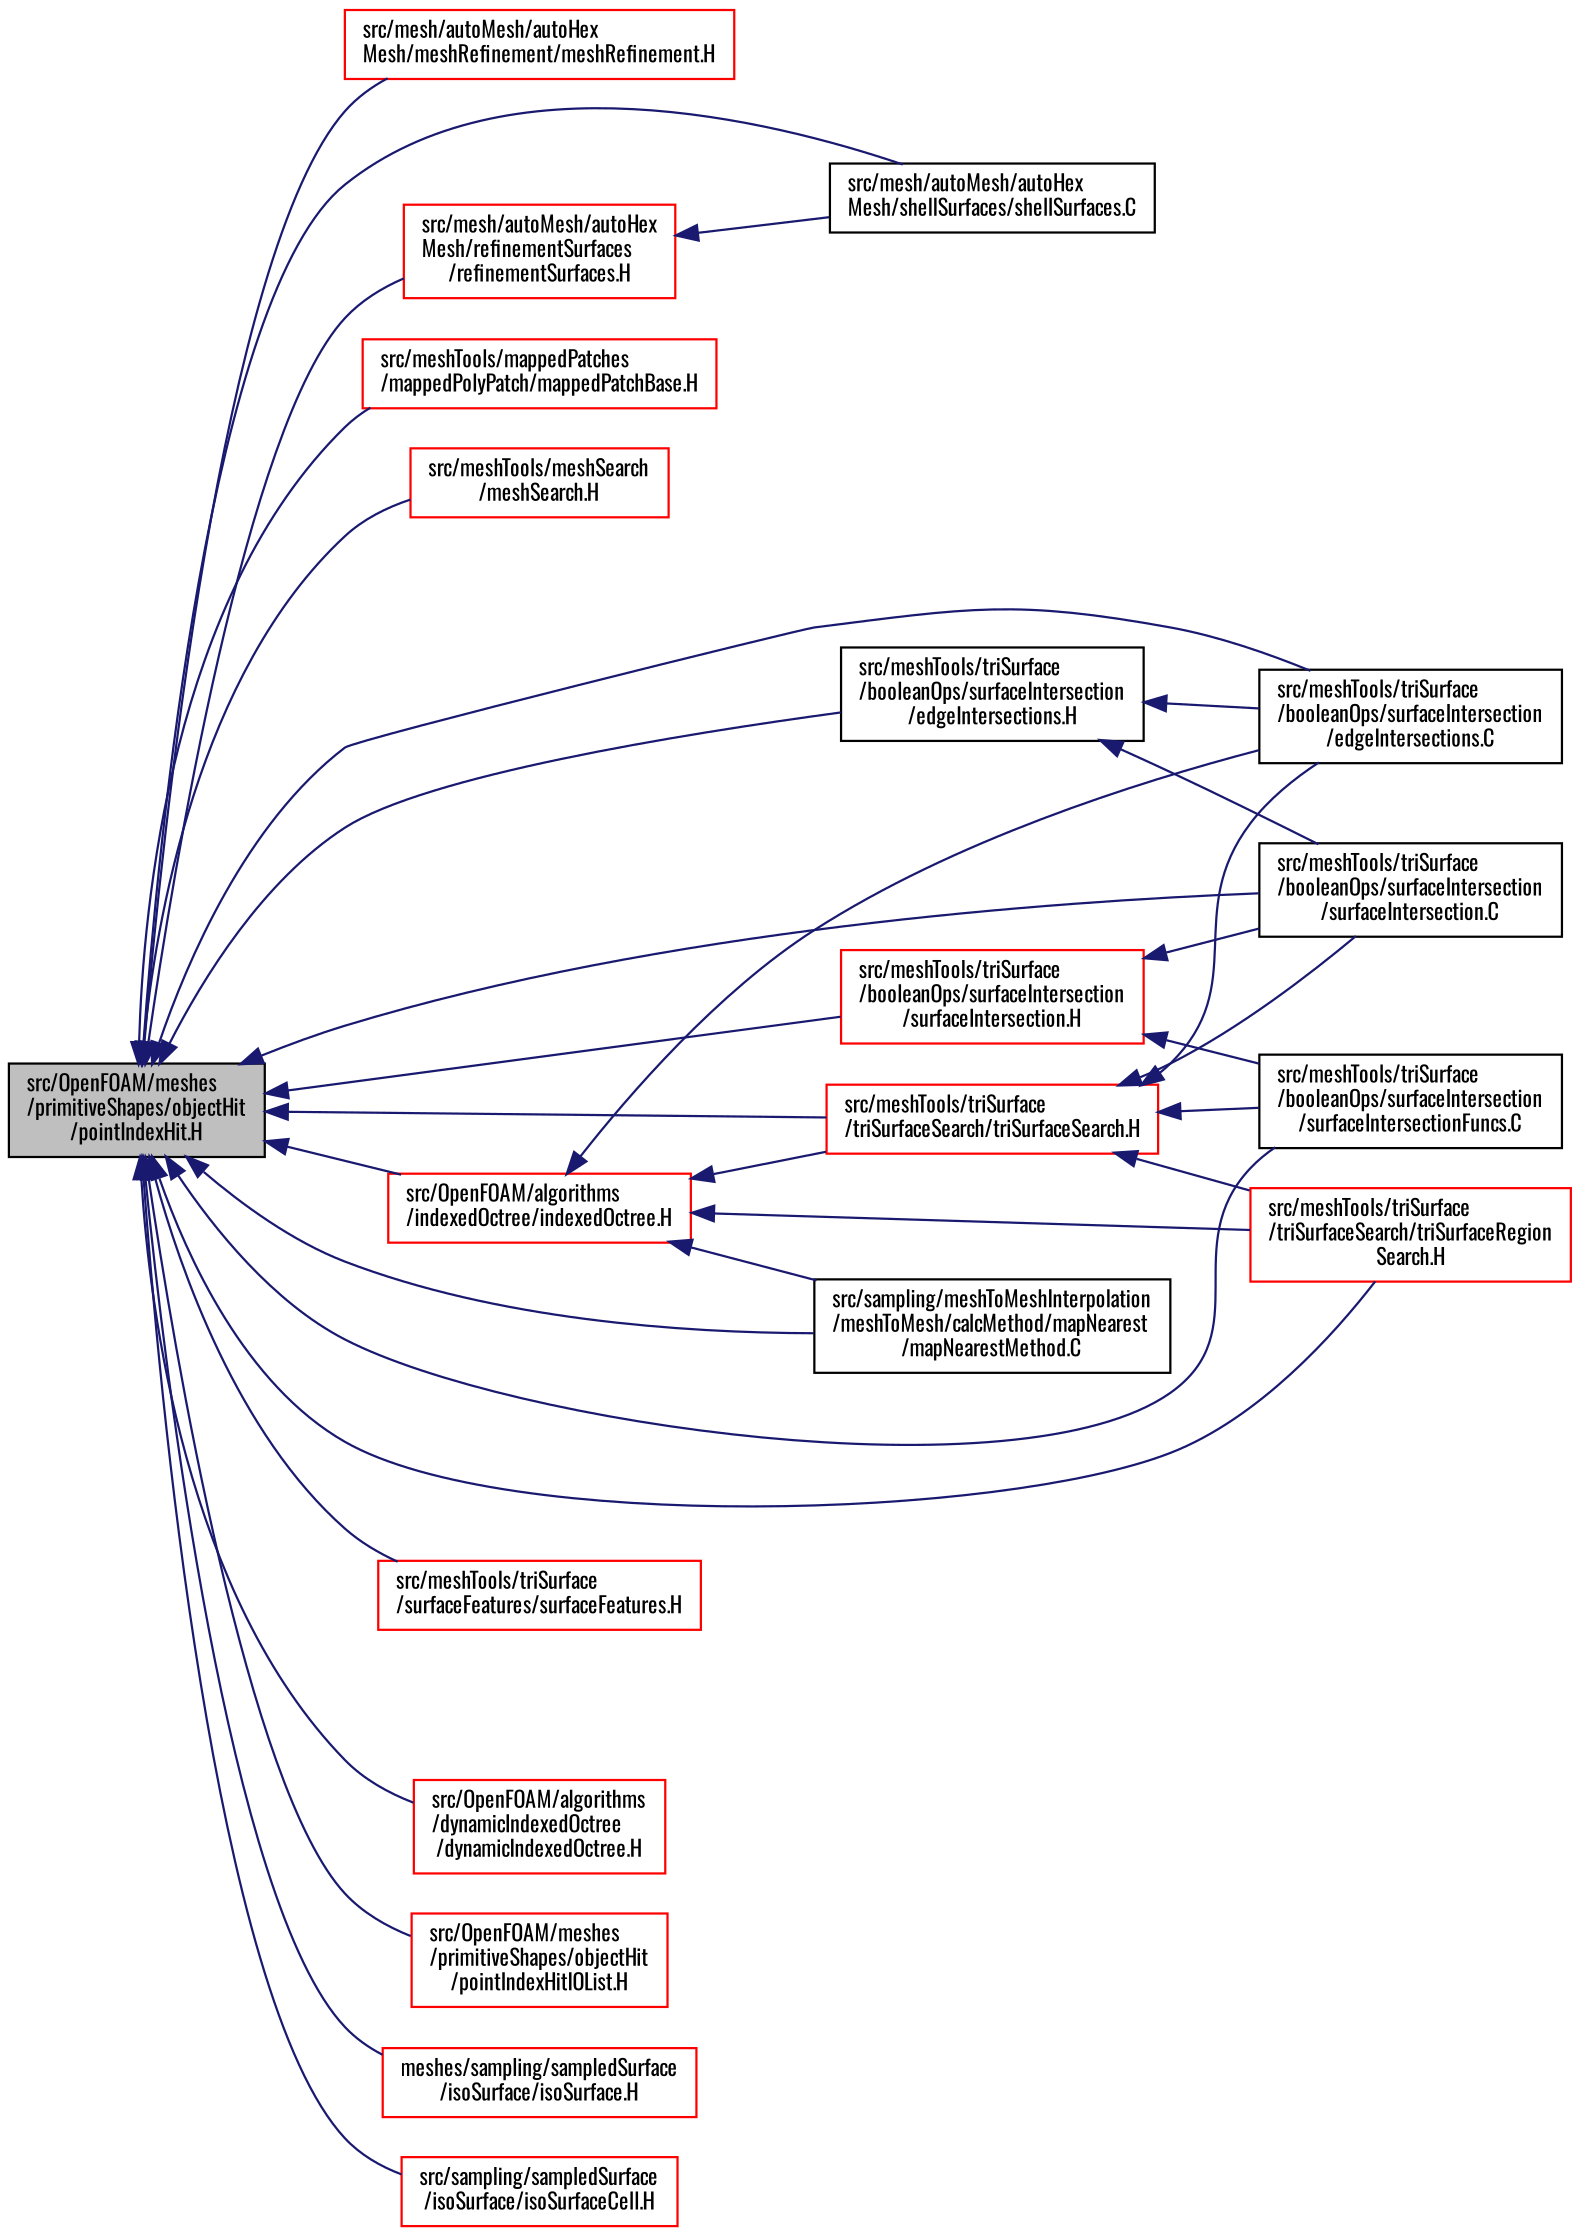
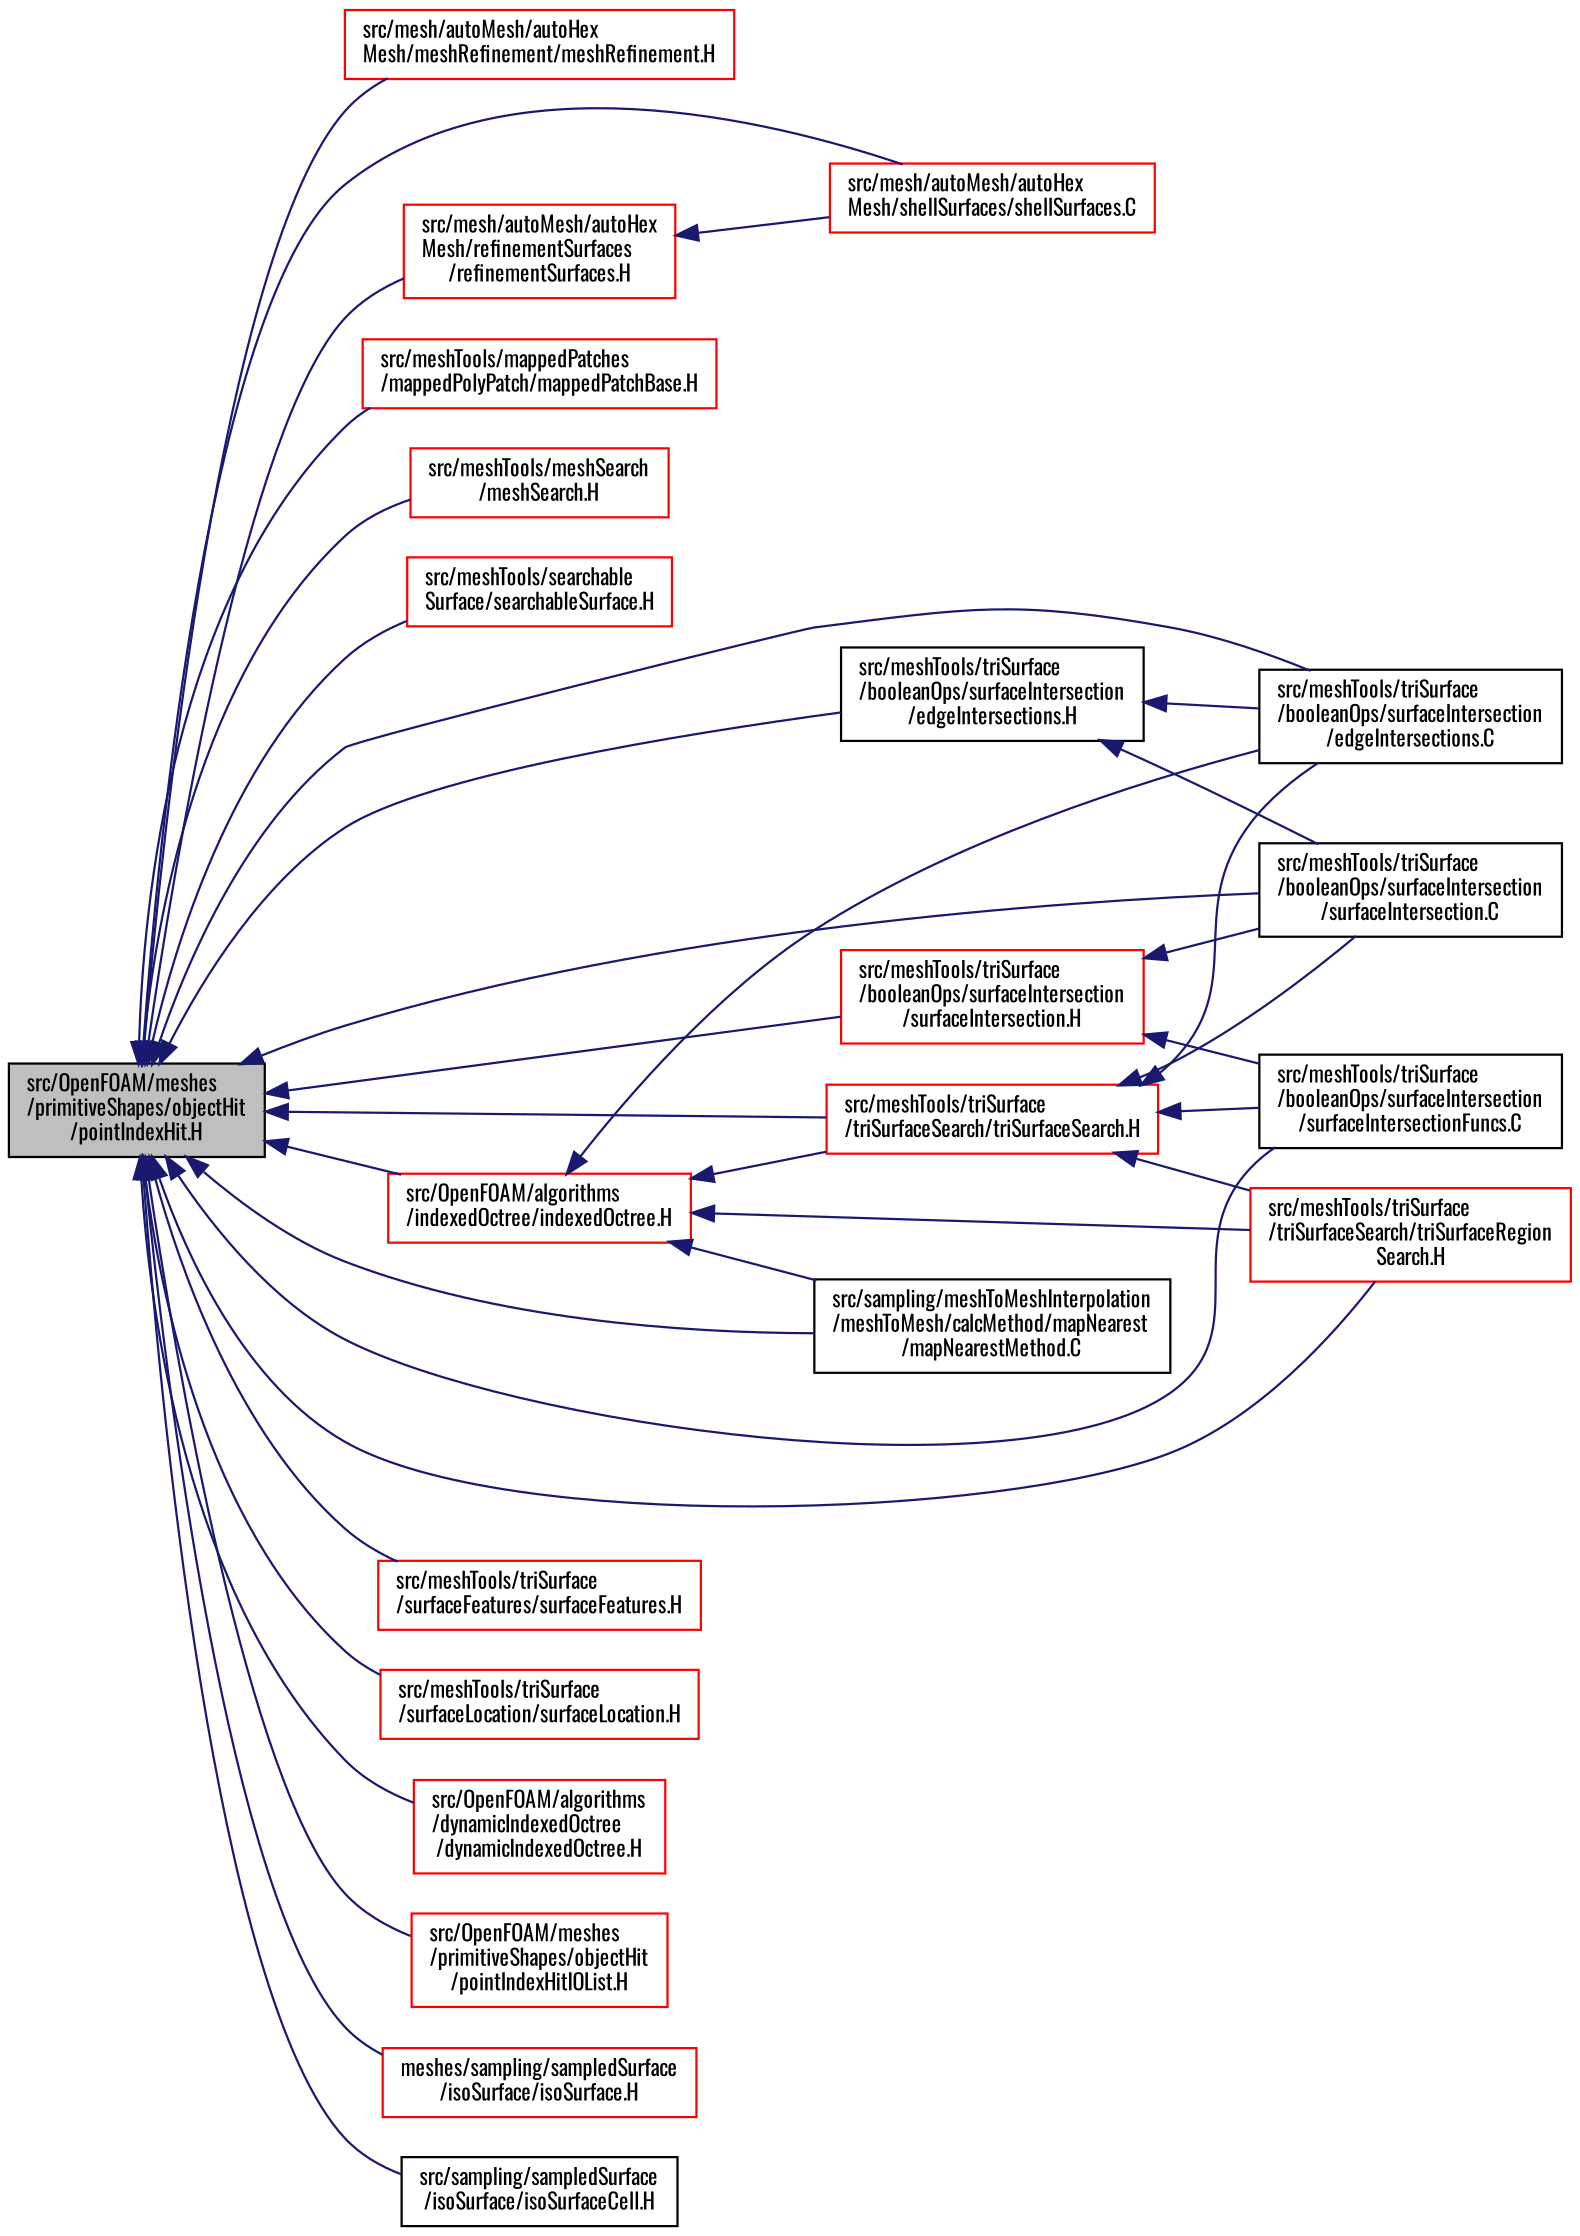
node "src/mesh/autoMesh/autoHex Mesh/shellSurfaces/shellSurfaces.C": color black -> red
node "src/meshTools/searchable Surface/searchableSurface.H": added
node "src/meshTools/triSurface /surfaceLocation/surfaceLocation.H": added
node "src/sampling/sampledSurface /isoSurface/isoSurfaceCell.H": color red -> black
